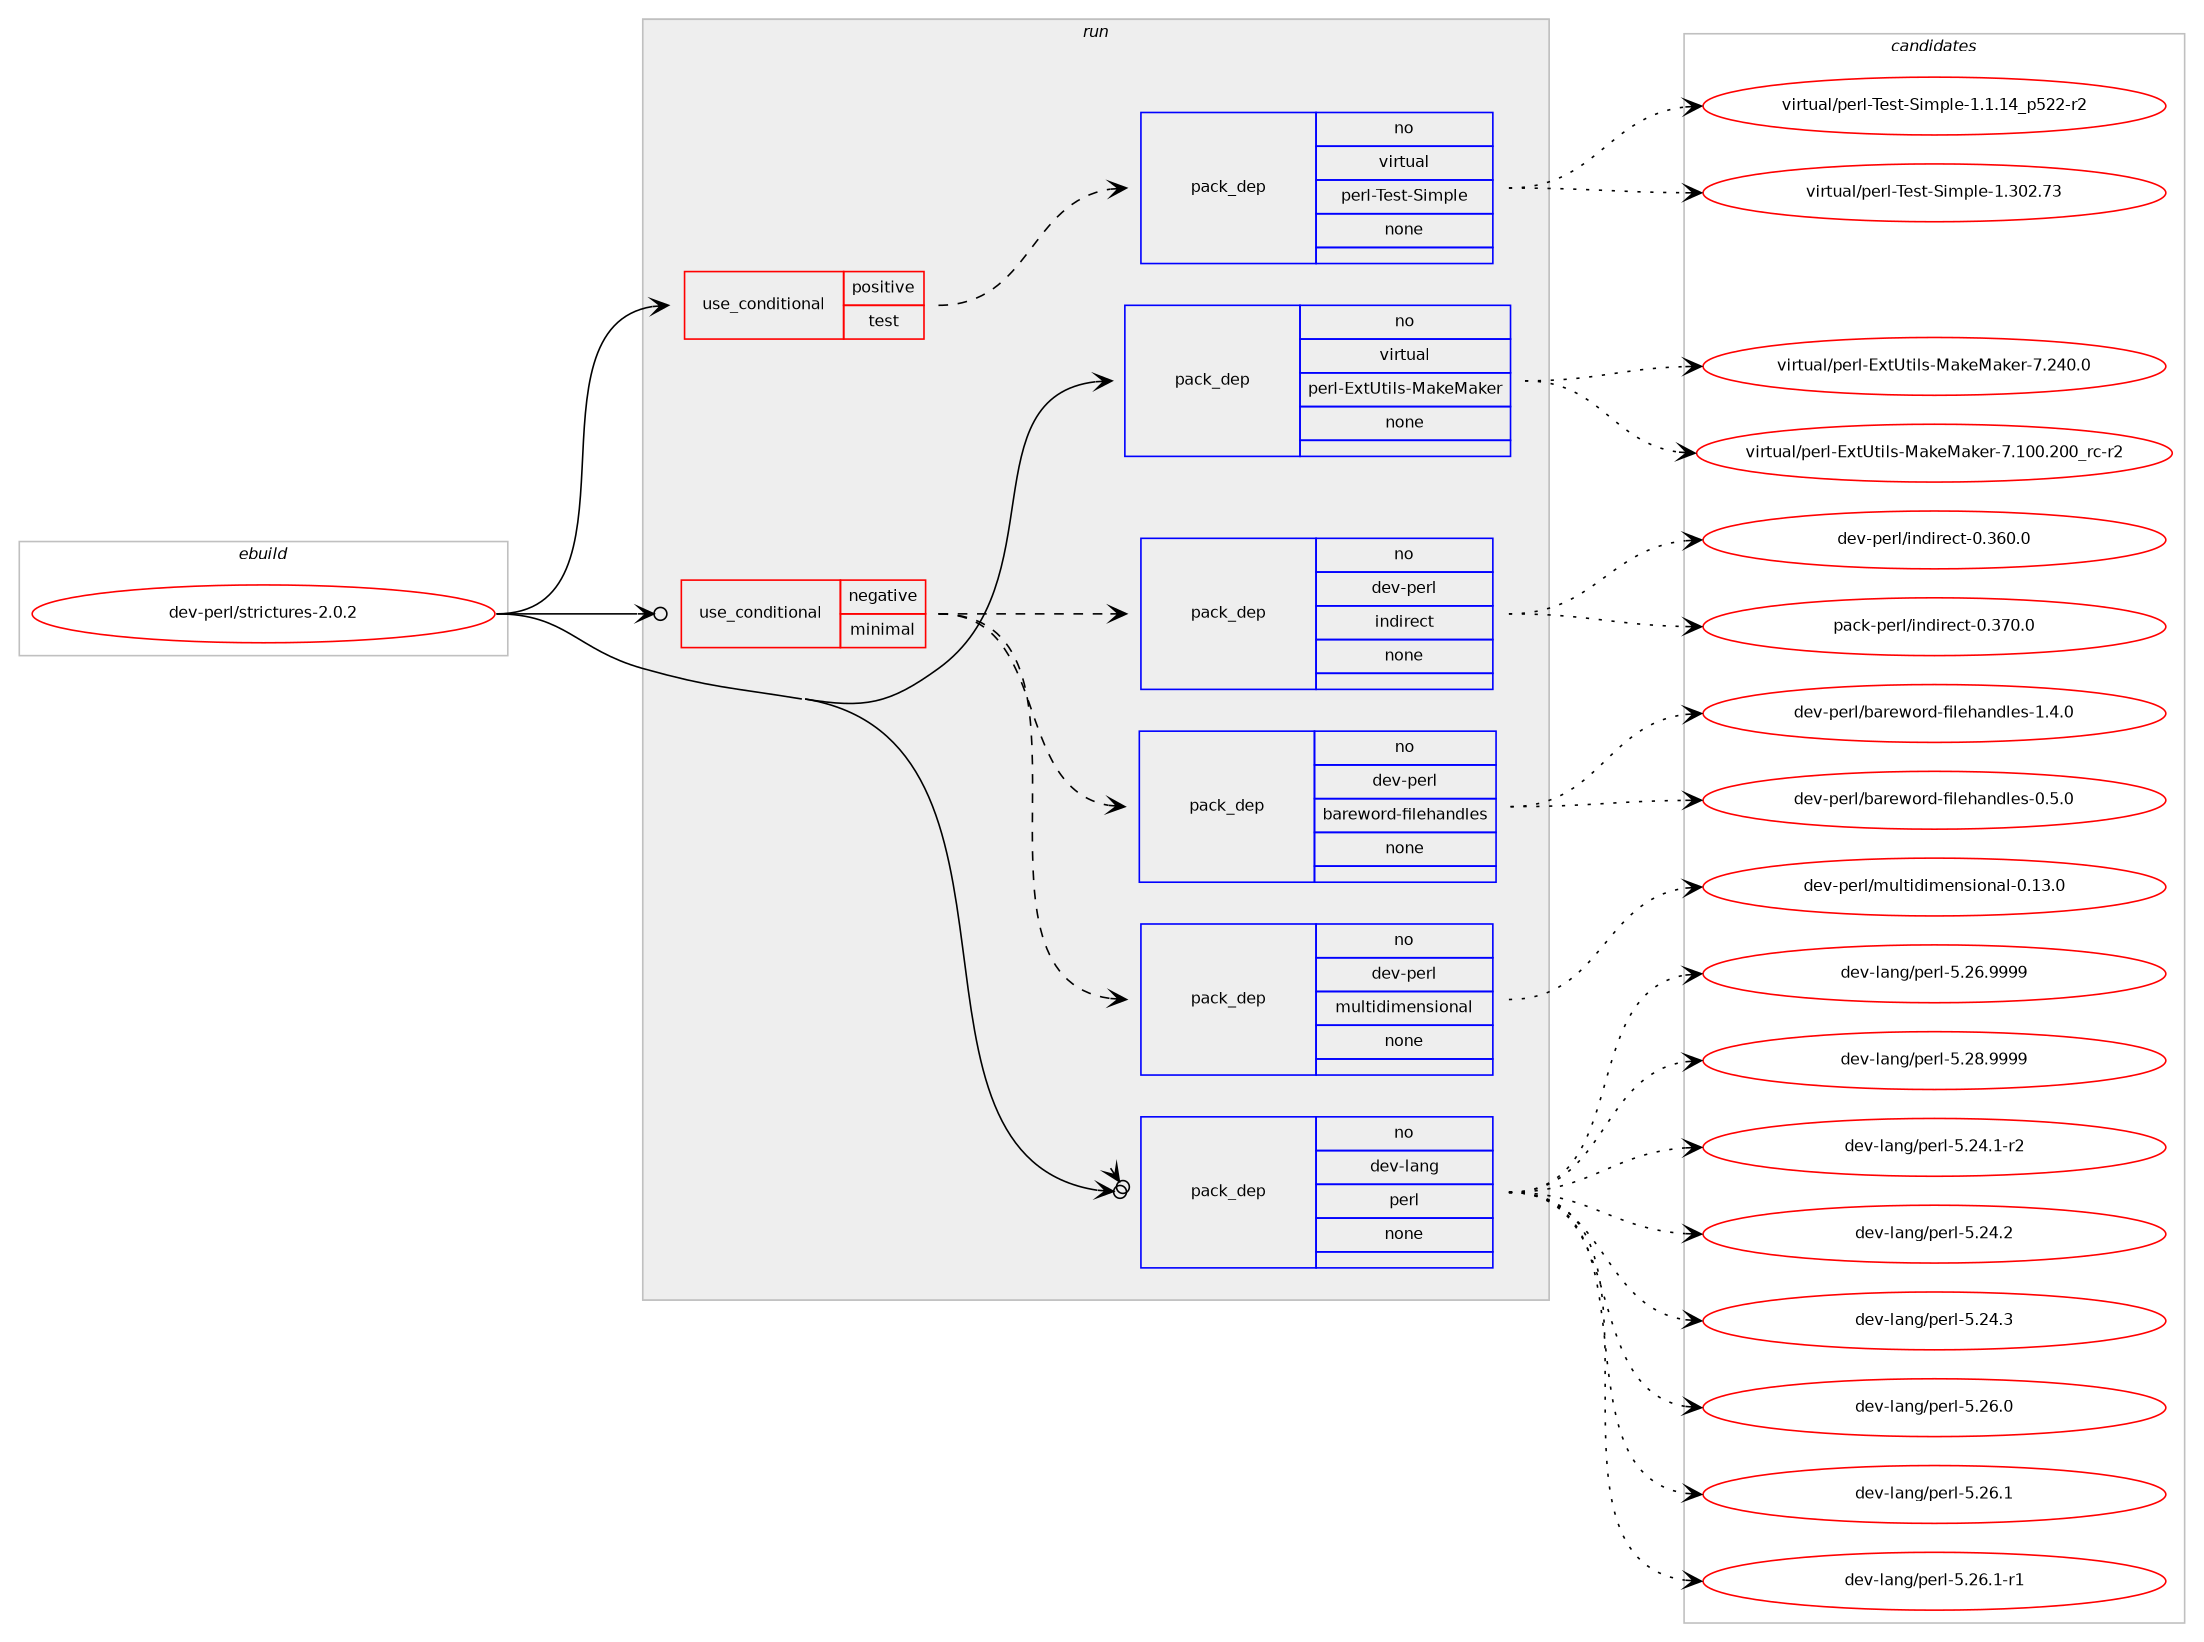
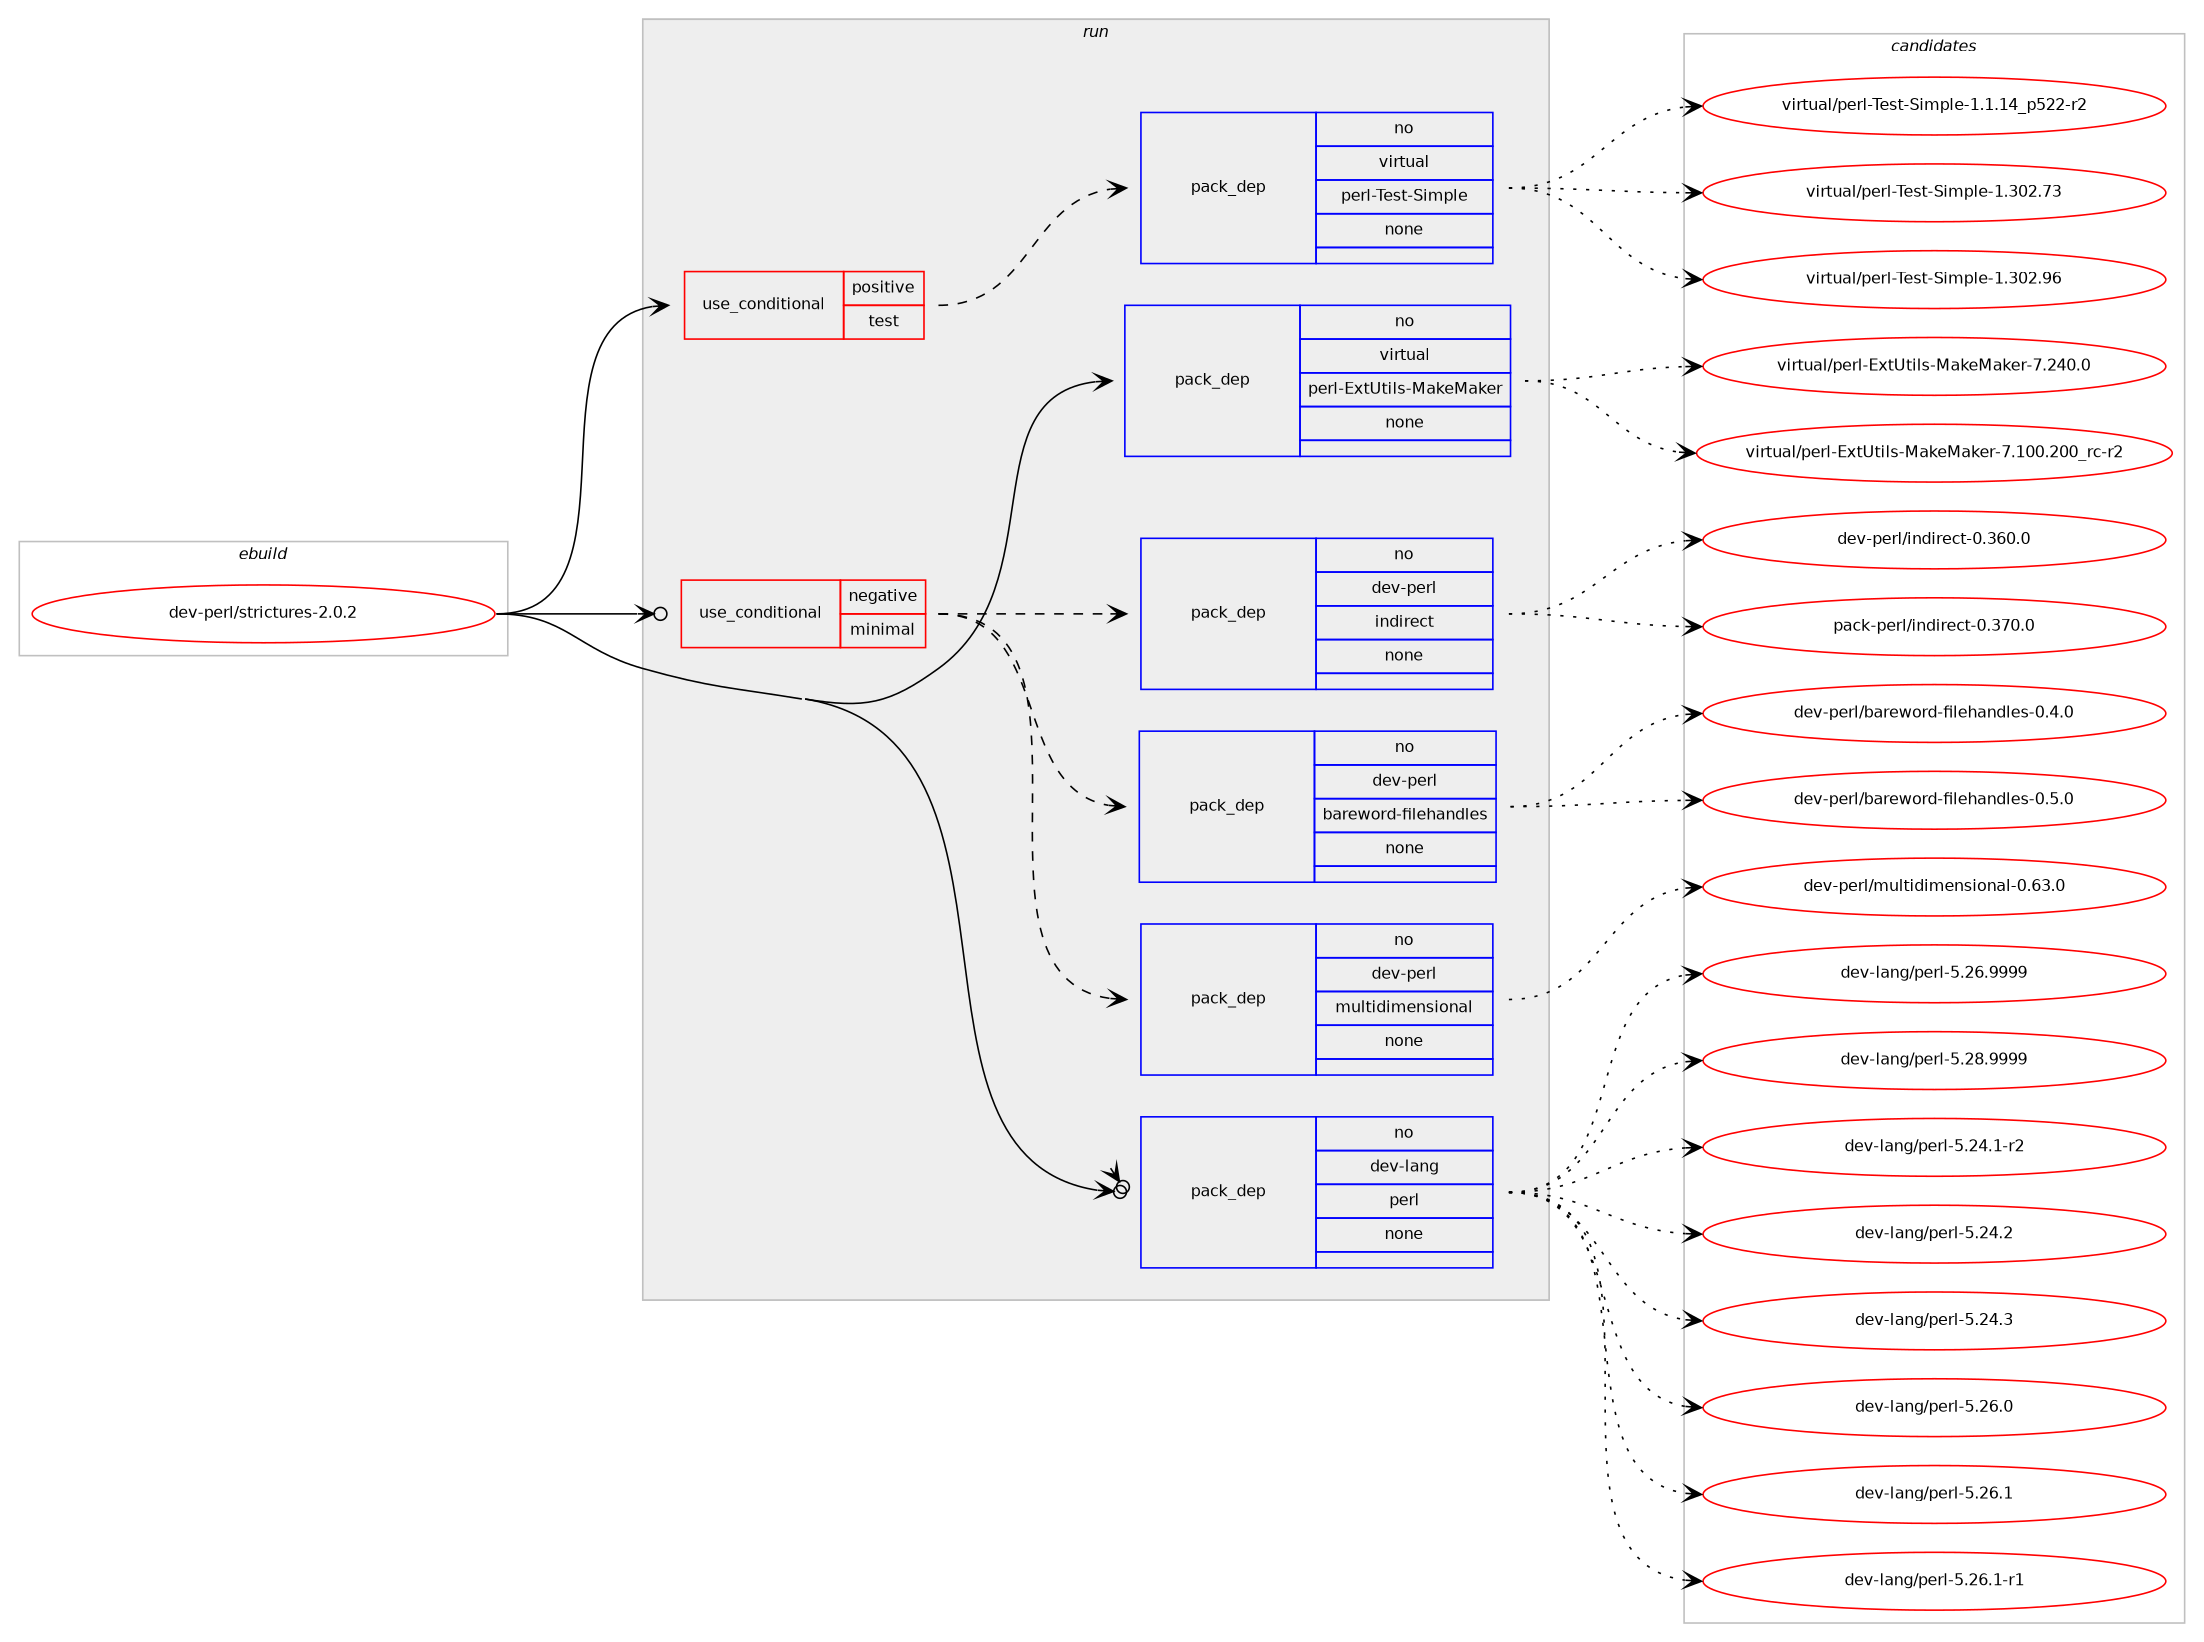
node "virtual/perl-Test-Simple-1.302.96": added
node "dev-perl/bareword-filehandles-1.4.0": label "dev-perl/bareword-filehandles-1.4.0" -> "dev-perl/bareword-filehandles-0.4.0"
node "dev-perl/multidimensional-0.13.0": label "dev-perl/multidimensional-0.13.0" -> "dev-perl/multidimensional-0.63.0"
